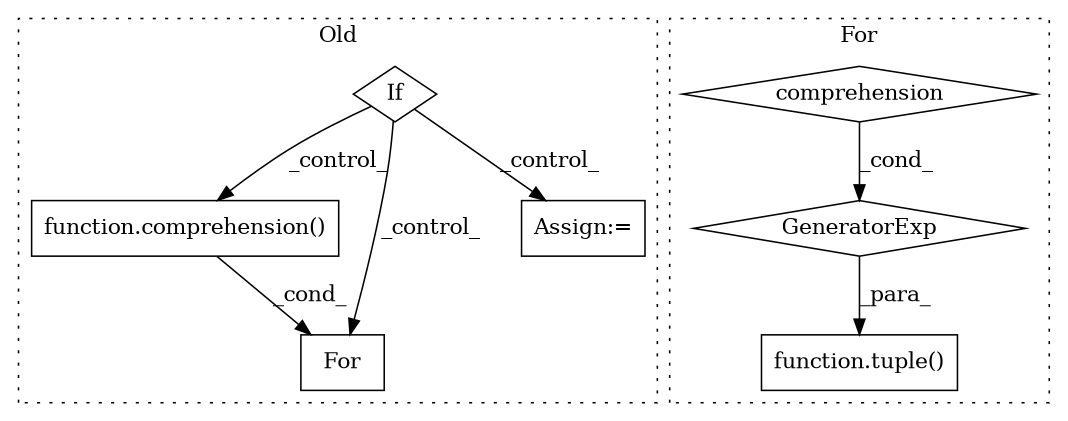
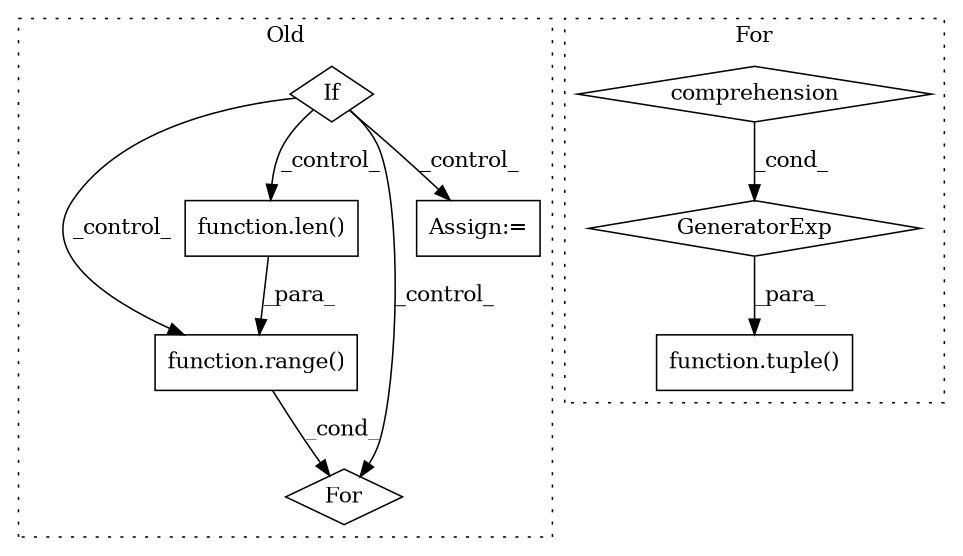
node "function.comprehension()": label "function.comprehension()" -> "function.range()"
node "function.len()": added
node "For": shape box -> diamond
